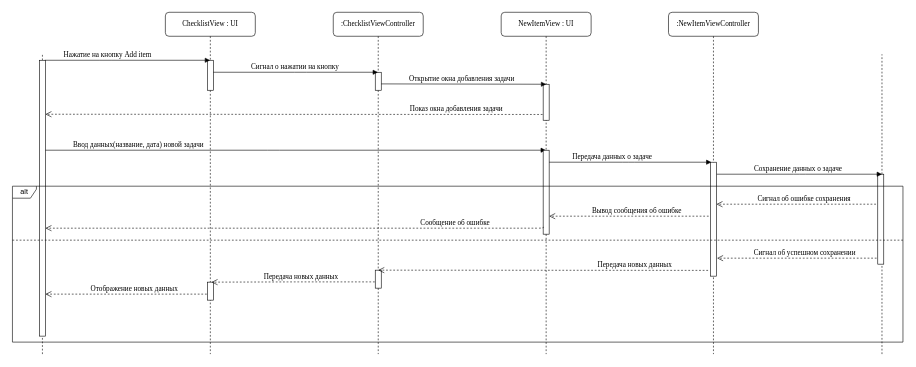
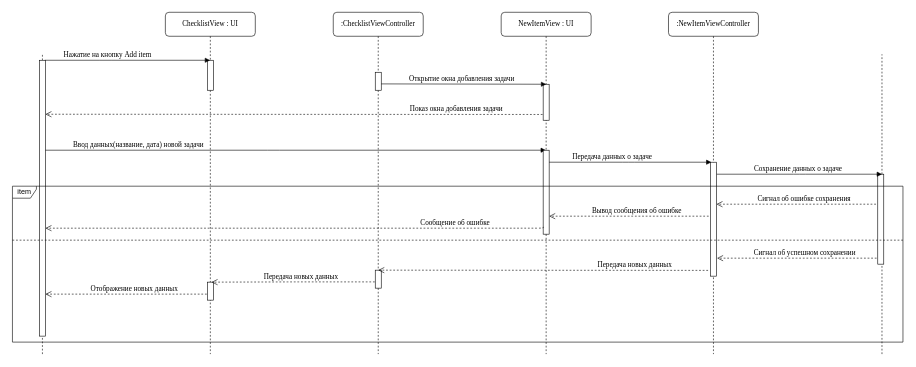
edge "ChecklistView : UI" -> ":ChecklistViewController": removed, label "Сигнал о нажатии на кнопку"
node "alt": label "alt" -> "item"
